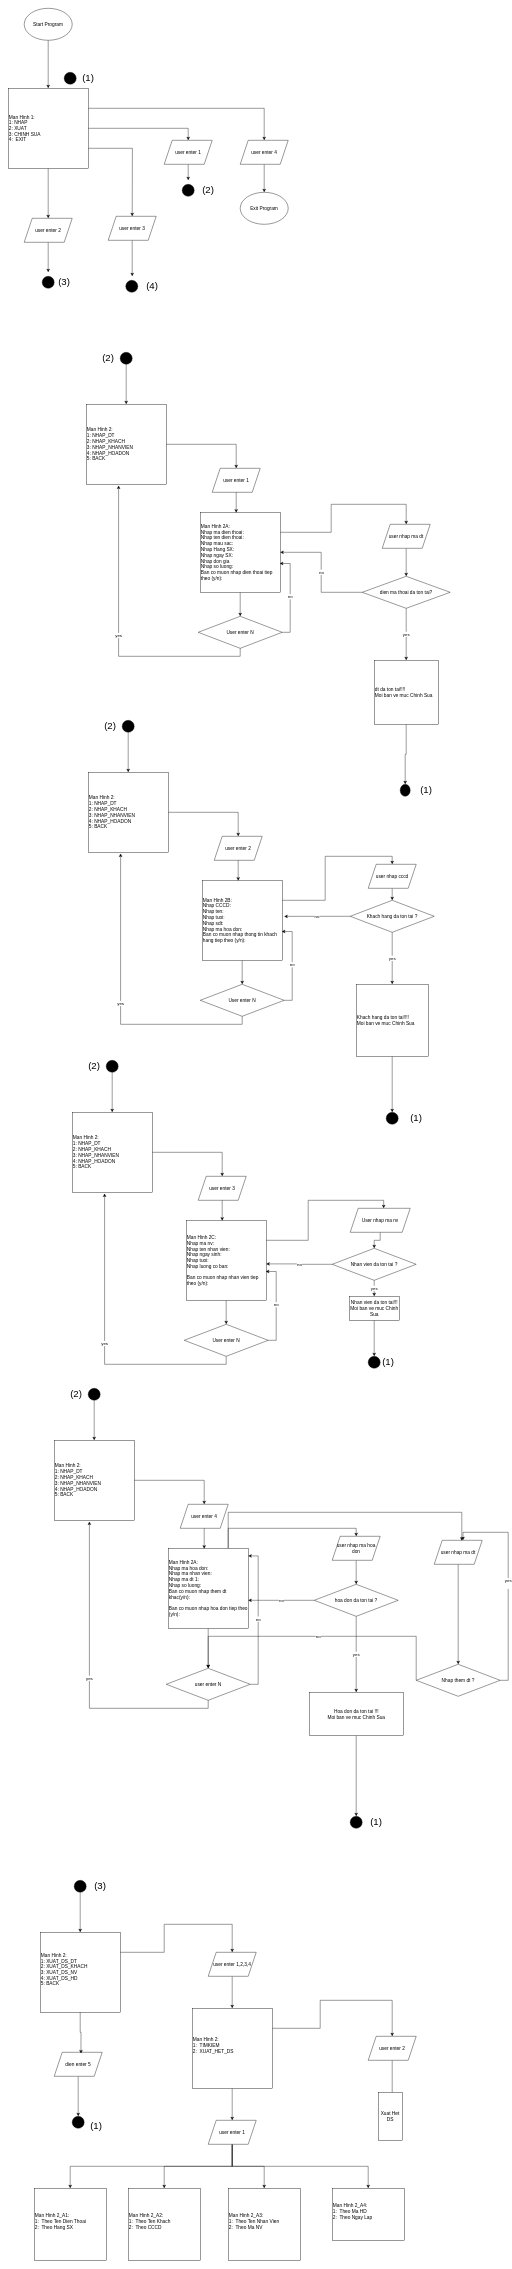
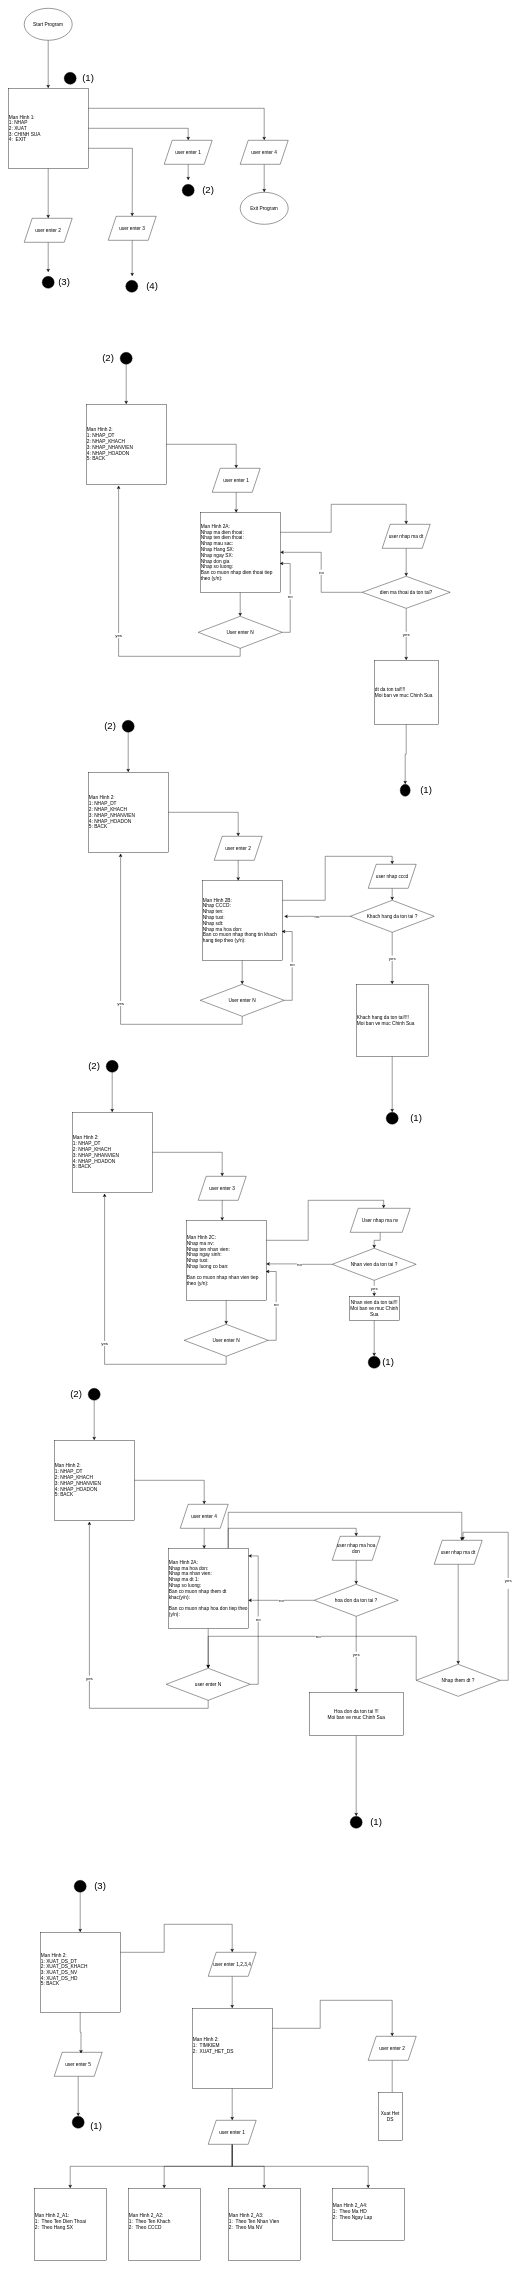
node "dien enter 5": label "dien enter 5" -> "user enter 5"
